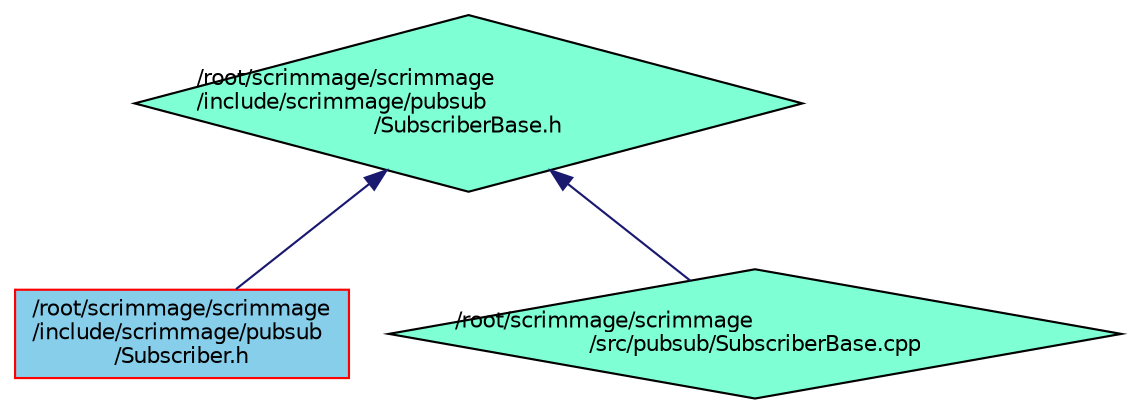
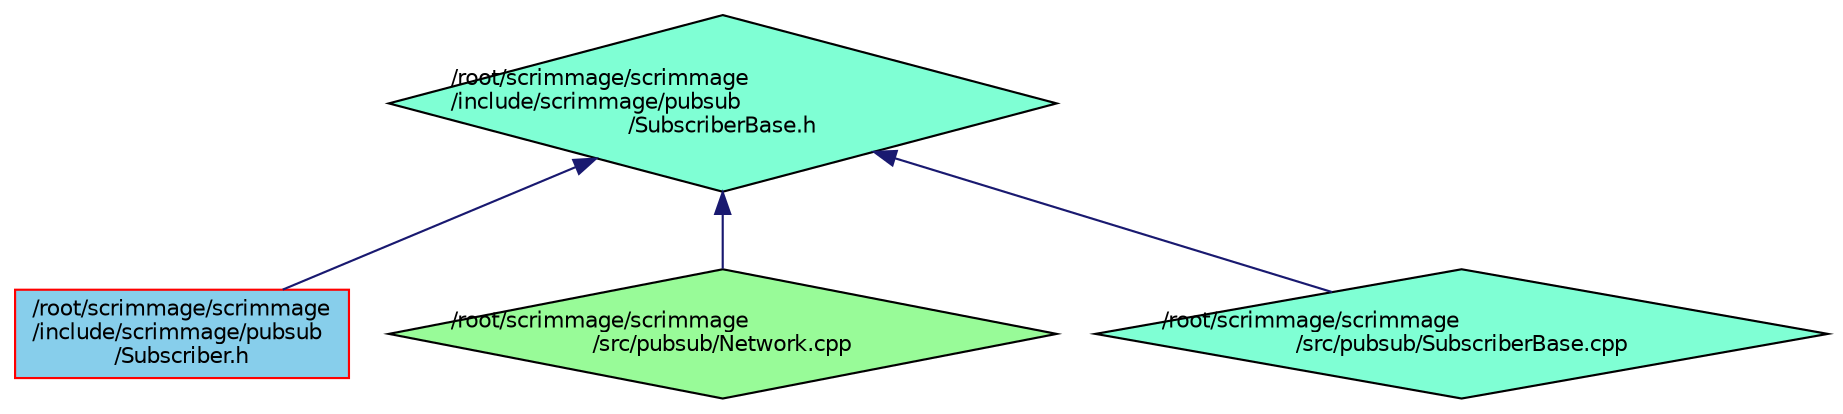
node "/root/scrimmage/scrimmage /src/pubsub/Network.cpp": added
